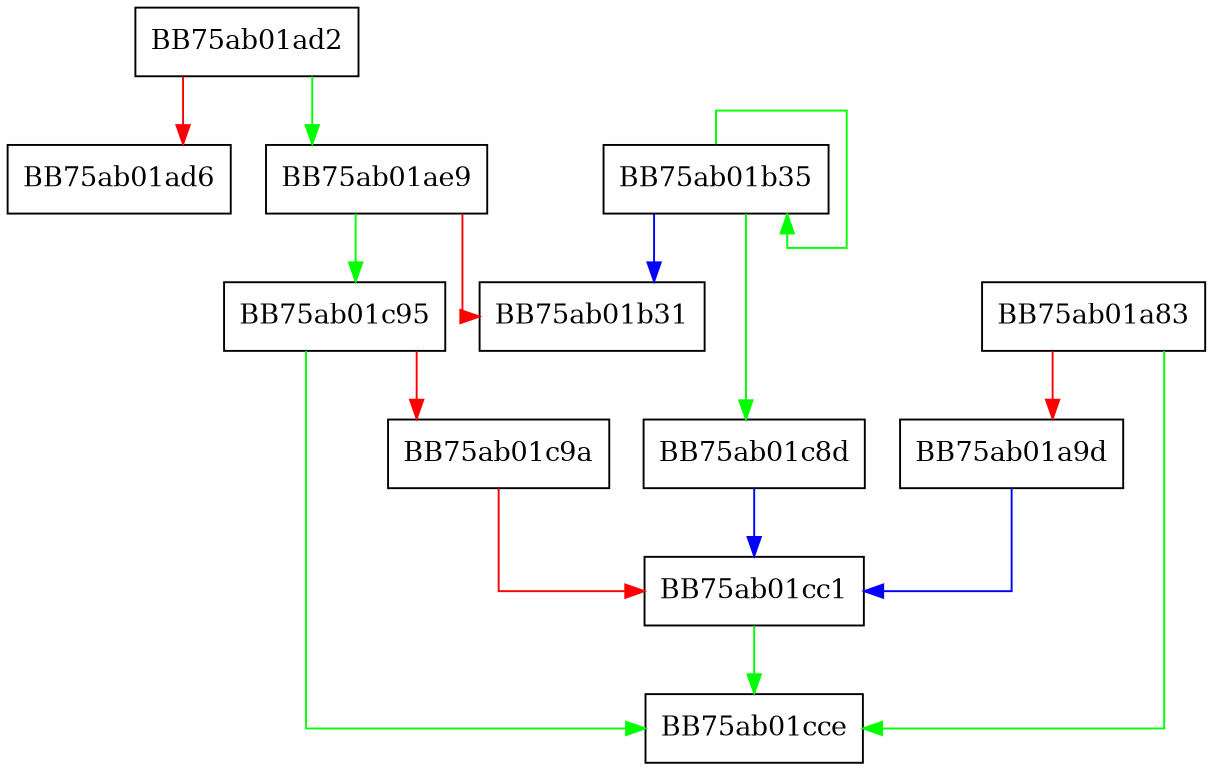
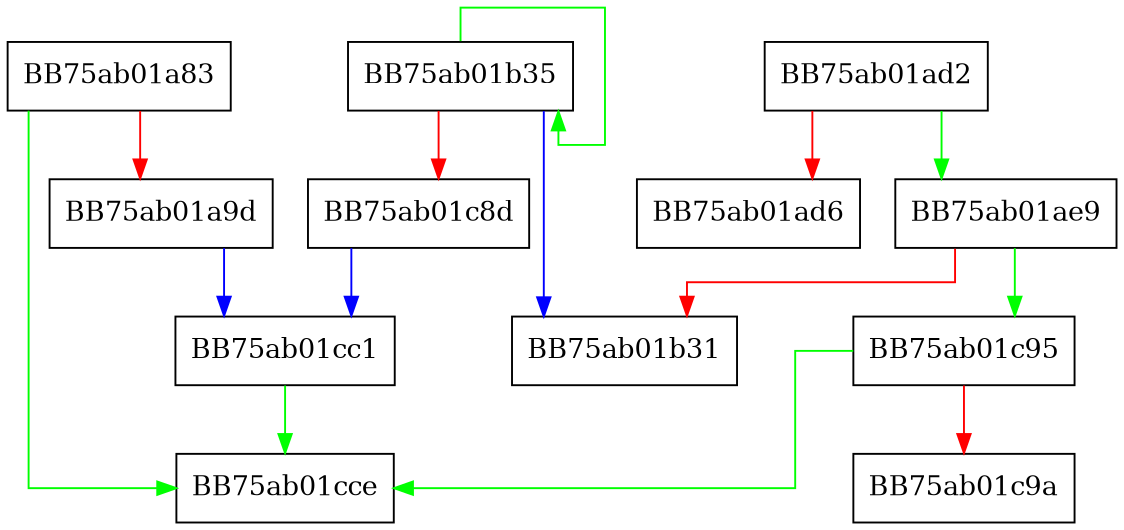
edge "BB75ab01b35" -> "BB75ab01c8d": color green -> red
edge "BB75ab01c9a" -> "BB75ab01cc1": removed
